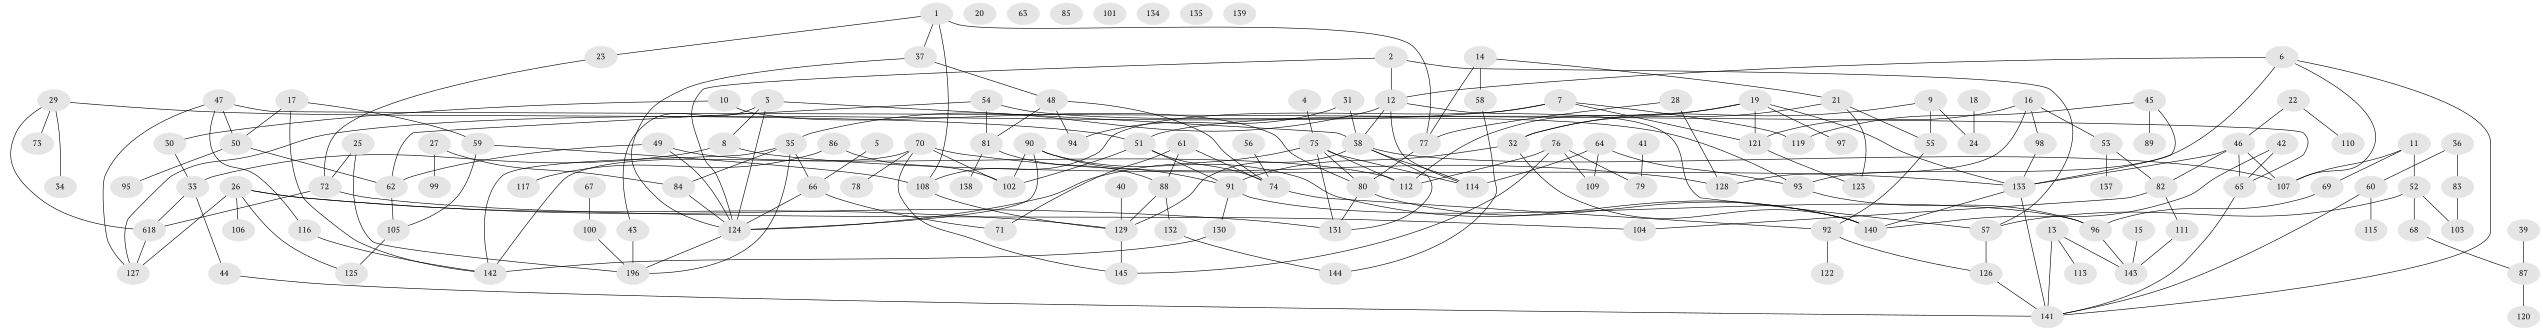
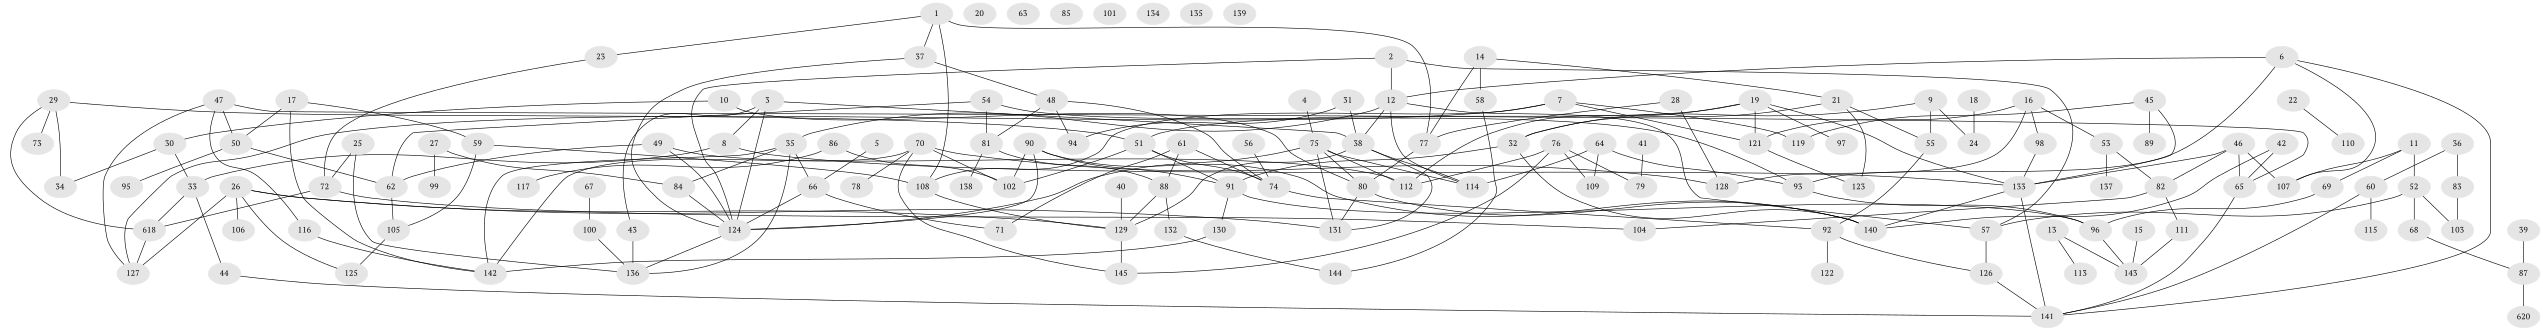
edge "22" -- "46": removed
edge "38" -- "107": removed
edge "30" -- "34": added
node "196": label "196" -> "136"
edge "13" -- "141": removed
node "120": label "120" -> "620"
